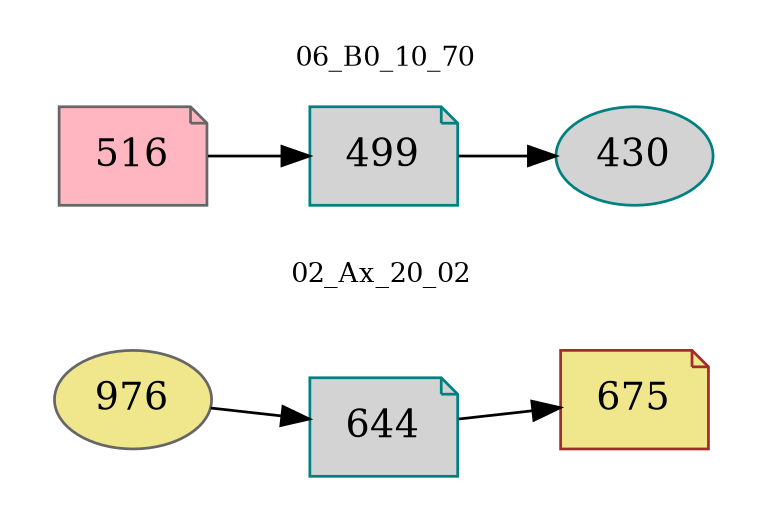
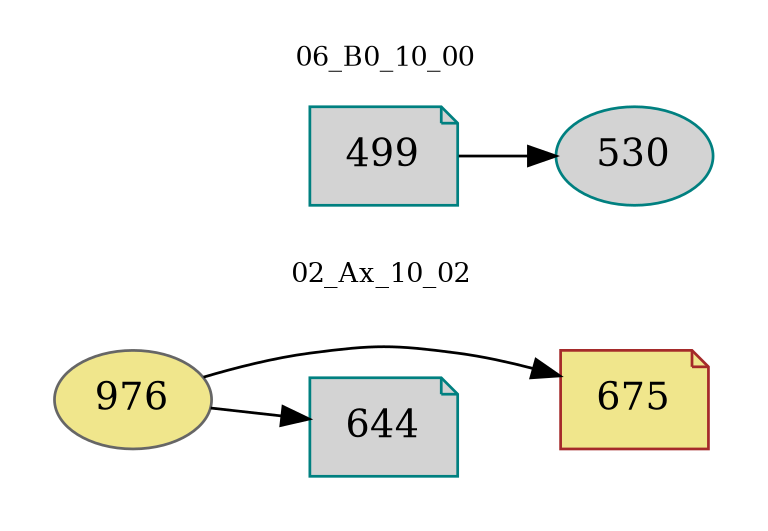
cluster "06_B0_10_70": label "06_B0_10_70" -> "06_B0_10_00"
node "516": removed
node "430": label "430" -> "530"
cluster "02_Ax_20_02": label "02_Ax_20_02" -> "02_Ax_10_02"
edge "644" -> "675": now "976" -> "675"
